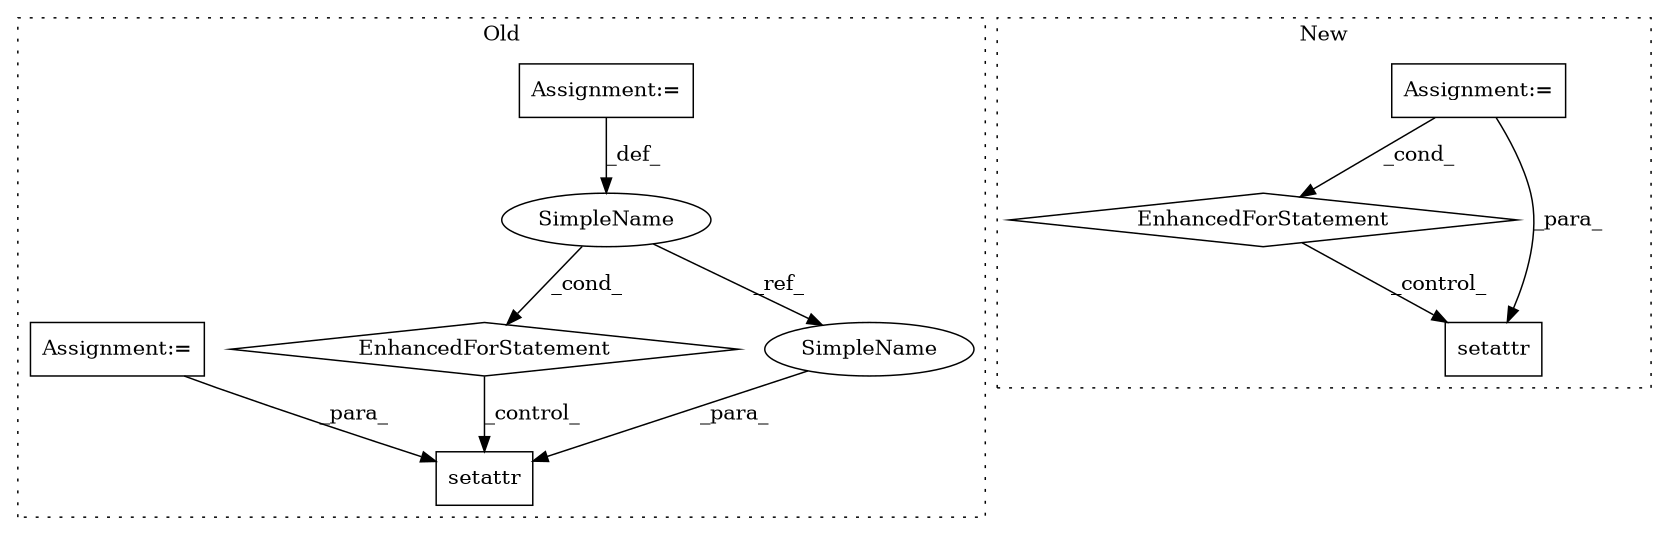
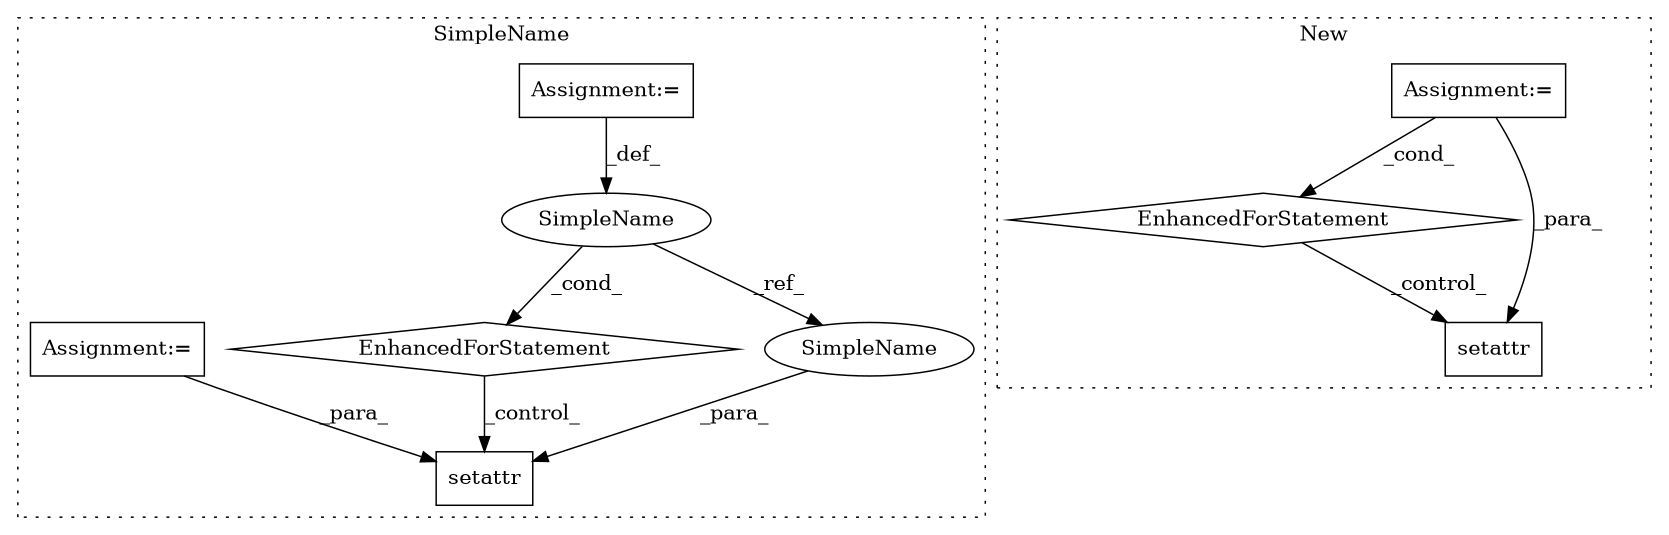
cluster "Old": label "Old" -> "SimpleName"
